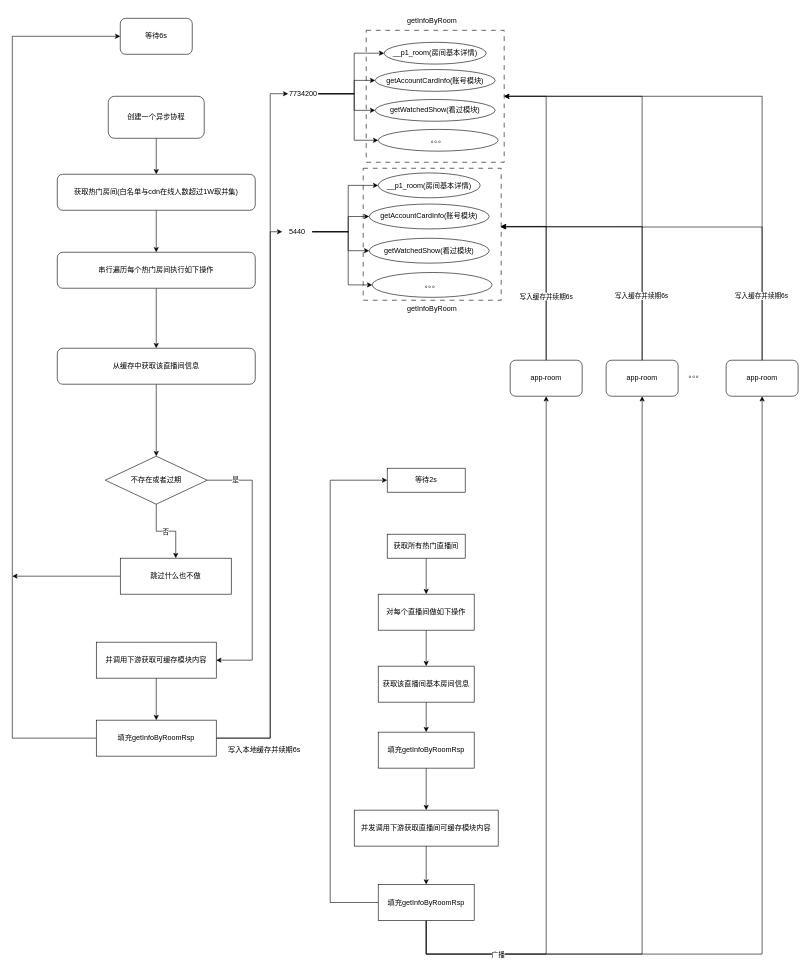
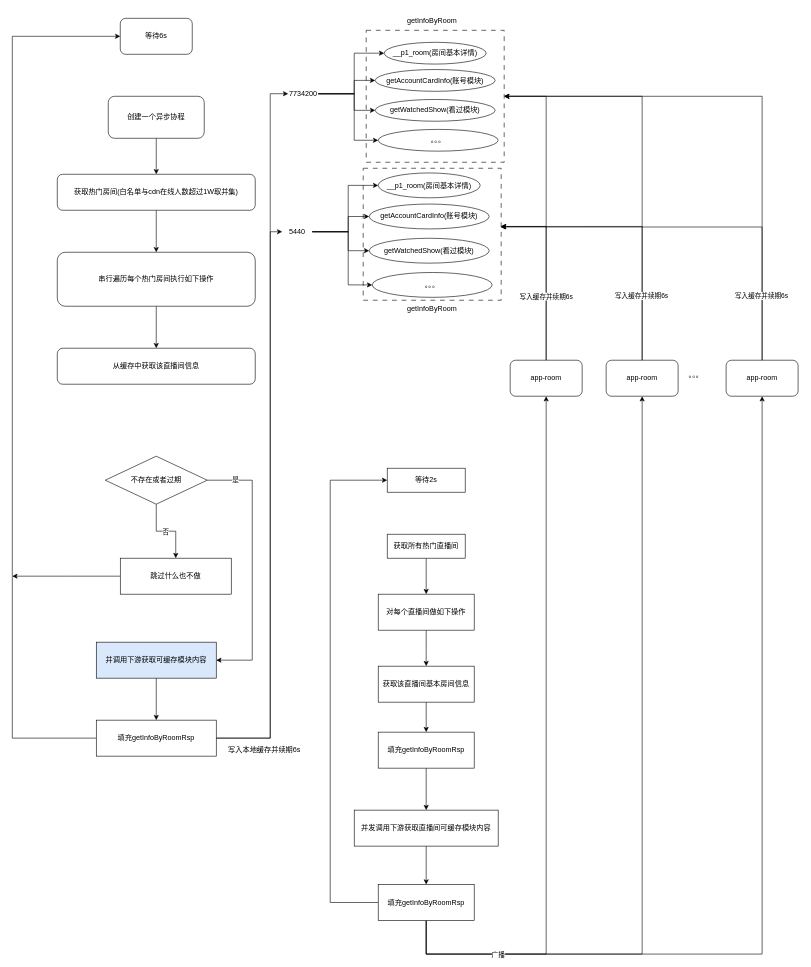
node "串行遍历每个热门房间执行如下操作": size 198x36 -> 198x54
edge "从缓存中获取该直播间信息" -> "不存在或者过期": removed
node "并调用下游获取可缓存模块内容": fillcolor #ffffff -> #dae8fc
